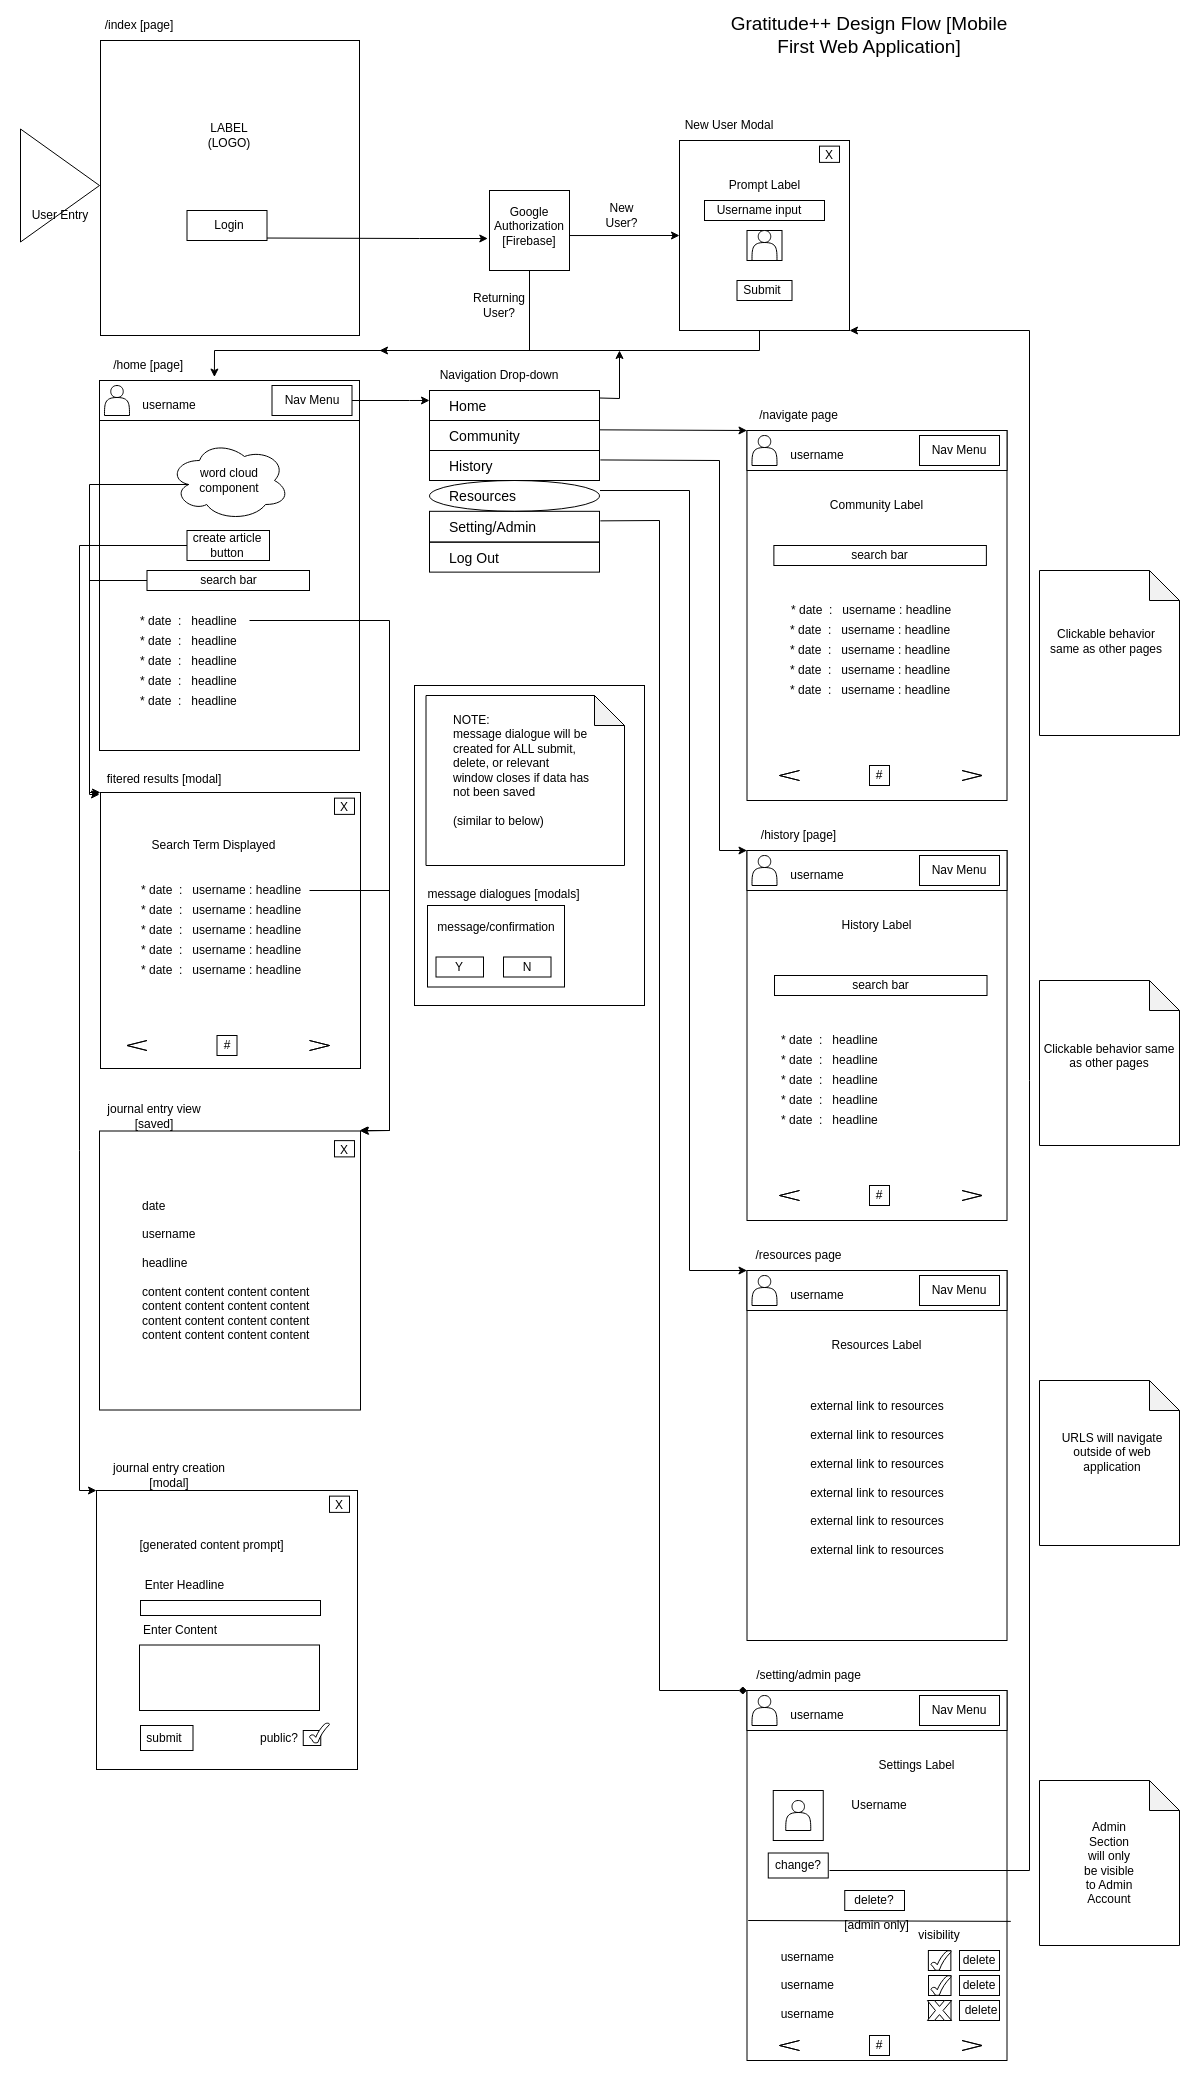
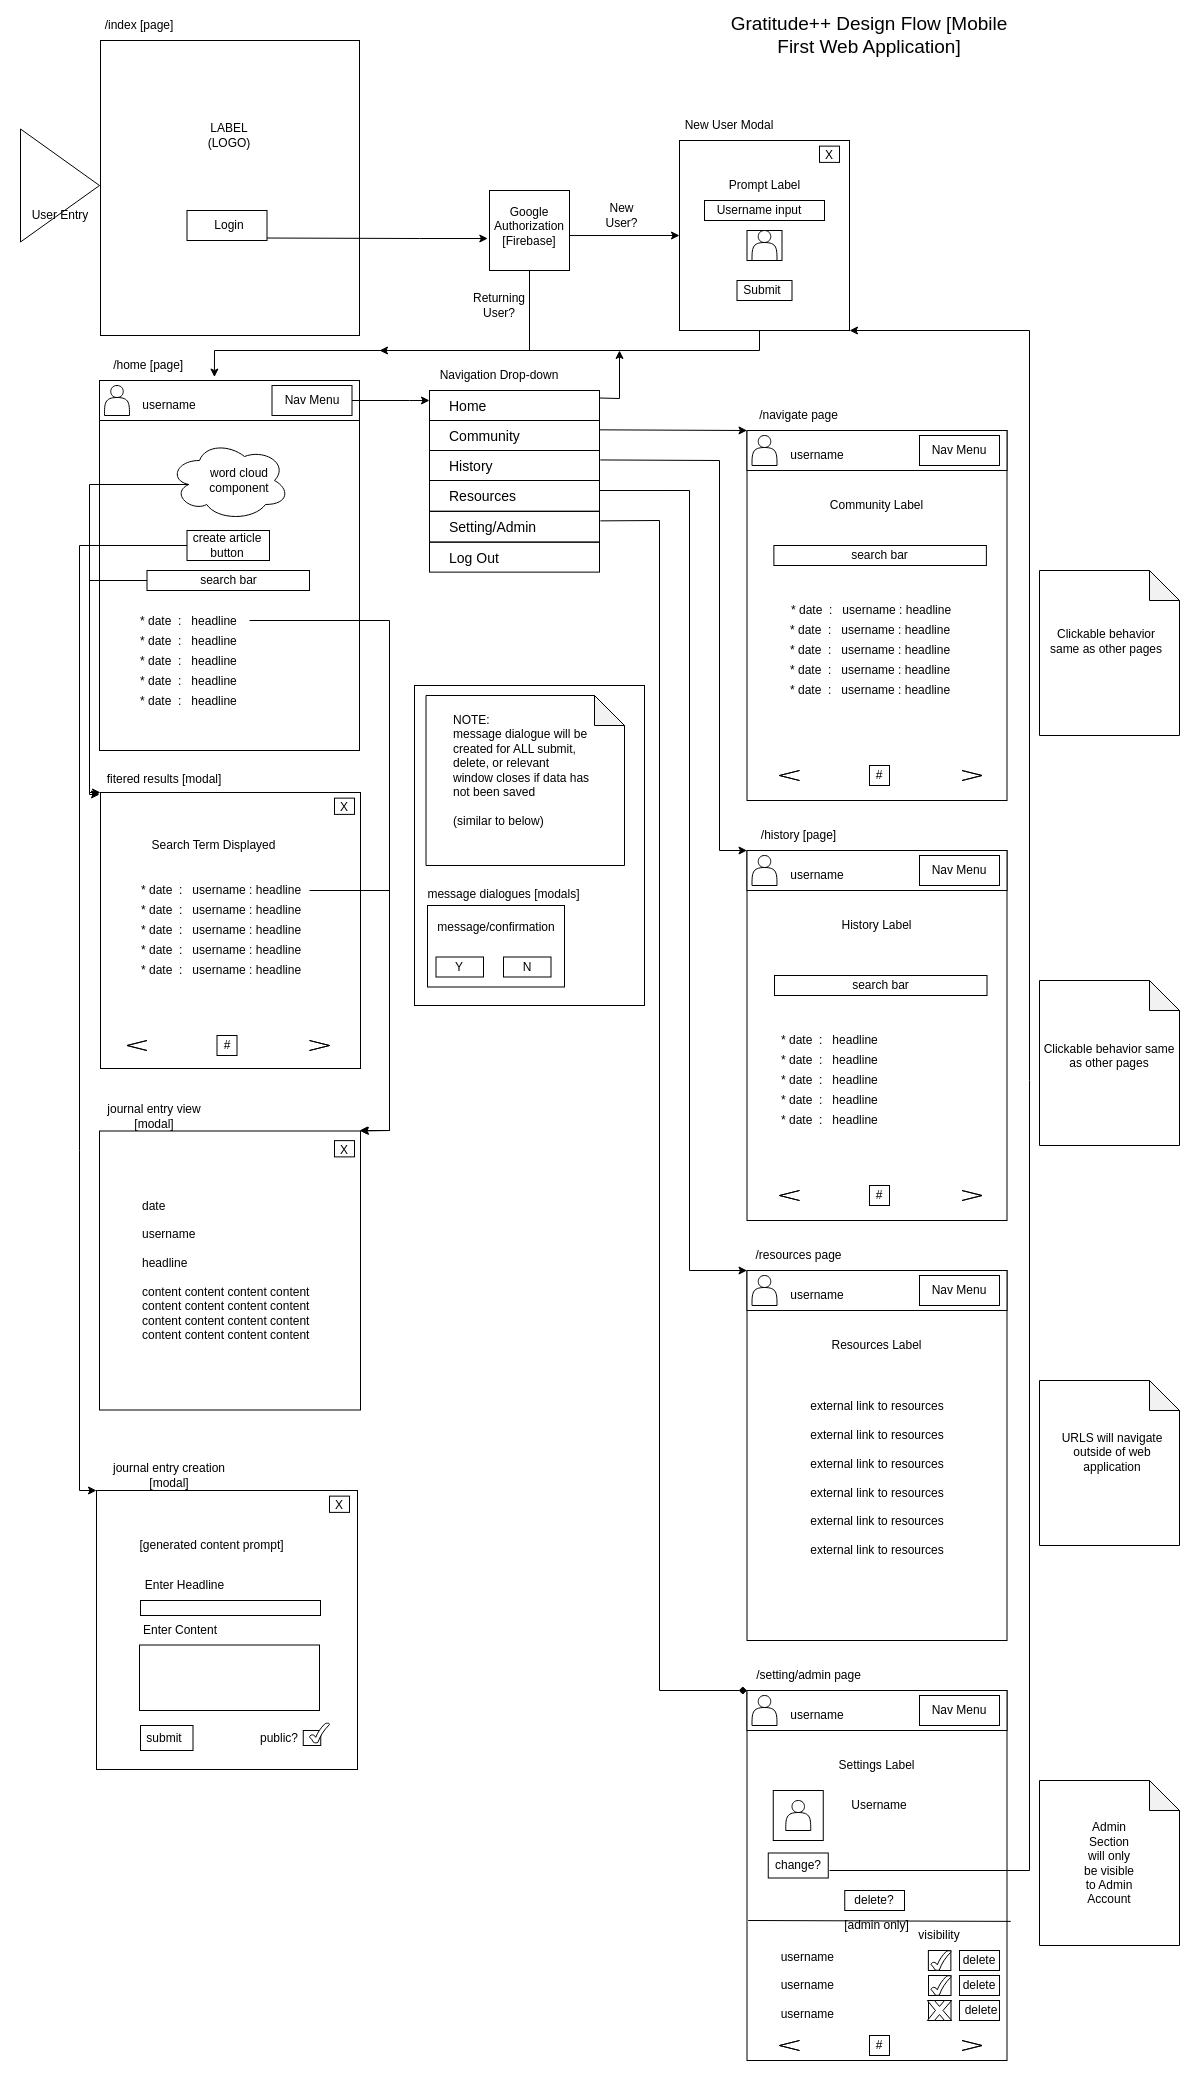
node "word cloud component": moved (230, 481) -> (240, 481)
node "Resources": shape ellipse -> rectangle
node "journal entry view [saved]": label "journal entry view [saved]" -> "journal entry view [modal]"
node "Settings Label": moved (917, 1766) -> (877, 1766)
